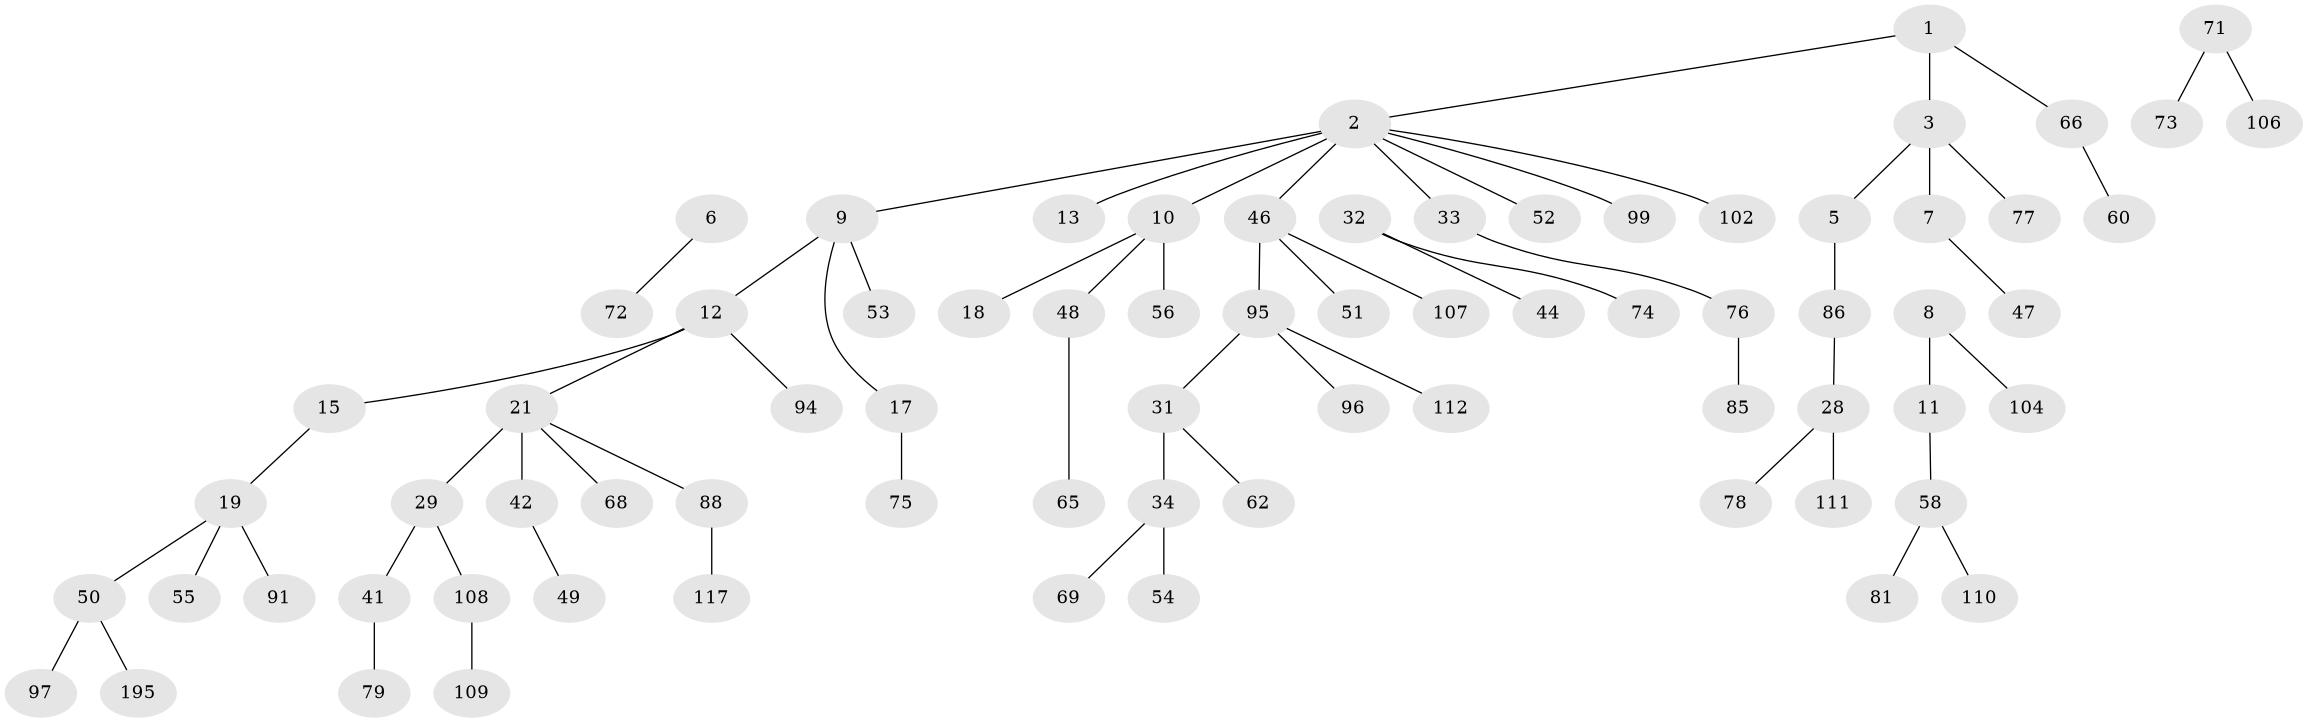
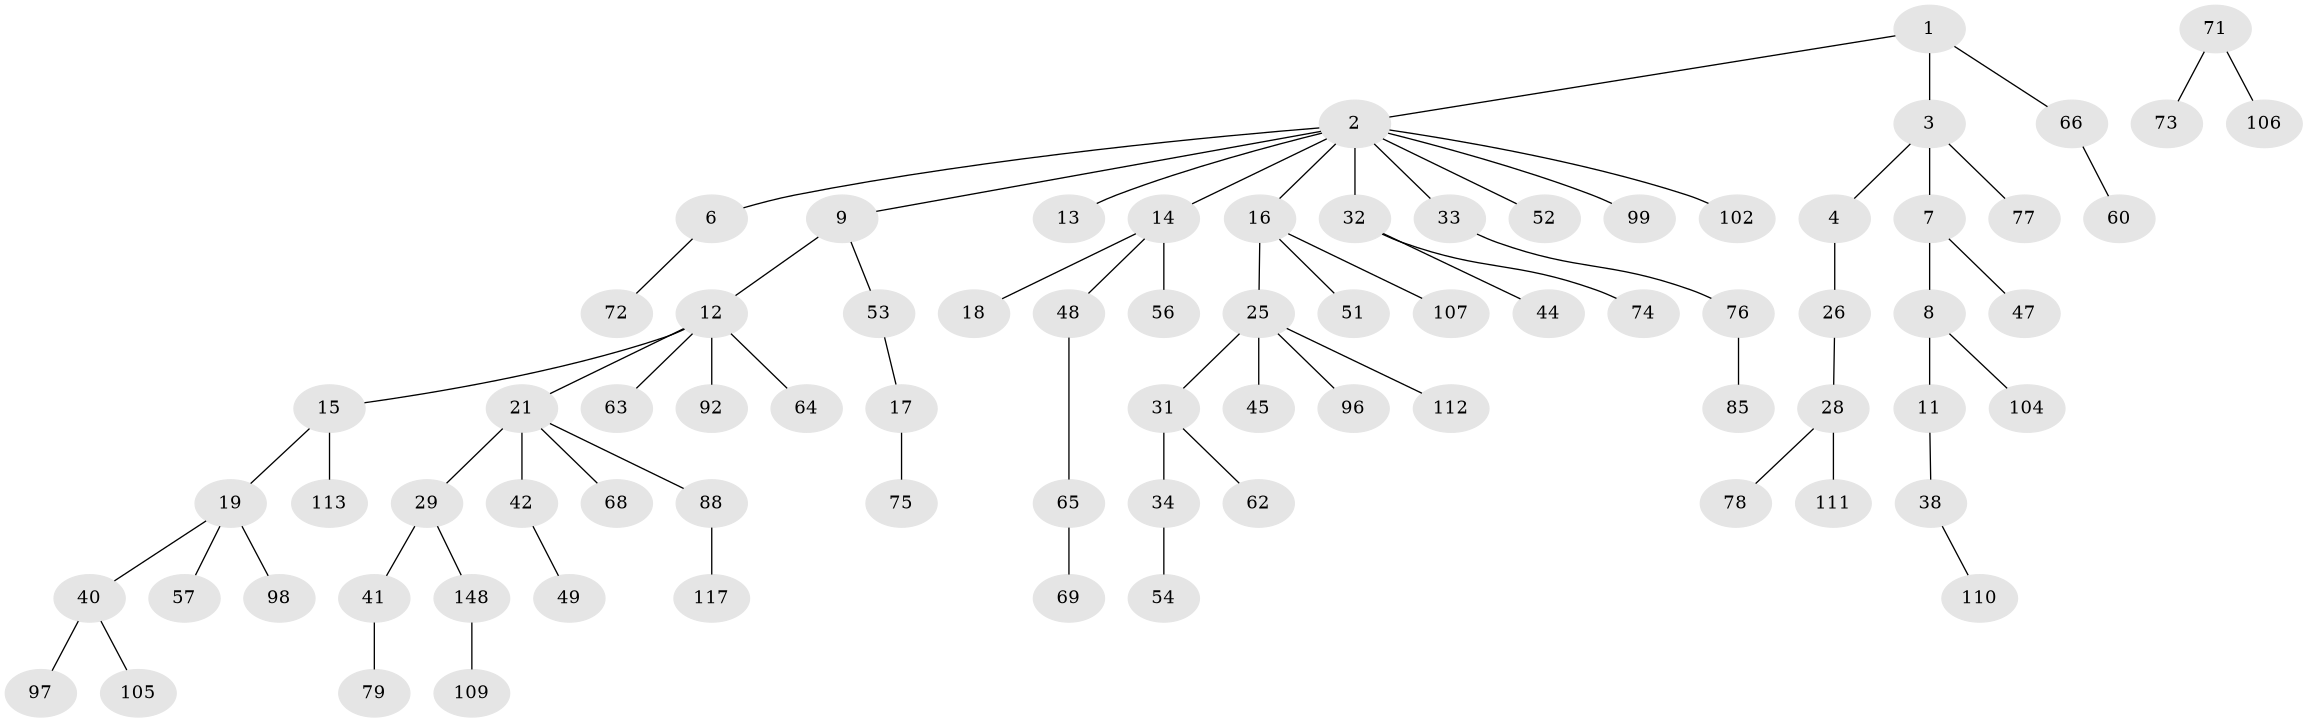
edge "2" -- "6": added
edge "2" -- "32": added
node "10": label "10" -> "14"
node "46": label "46" -> "16"
node "5": label "5" -> "4"
edge "7" -- "8": added
node "95": label "95" -> "25"
node "86": label "86" -> "26"
edge "9" -- "17": now "53" -- "17"
node "63": added
node "92": added
node "94": label "94" -> "64"
node "45": added
node "113": added
node "58": label "58" -> "38"
edge "34" -- "69": now "65" -- "69"
node "50": label "50" -> "40"
node "55": label "55" -> "57"
node "91": label "91" -> "98"
node "108": label "108" -> "148"
node "81": removed
node "195": label "195" -> "105"
